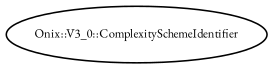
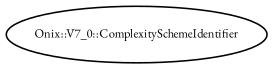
node "Onix::V3_0::ComplexitySchemeIdentifier": label "Onix::V3_0::ComplexitySchemeIdentifier" -> "Onix::V7_0::ComplexitySchemeIdentifier"
